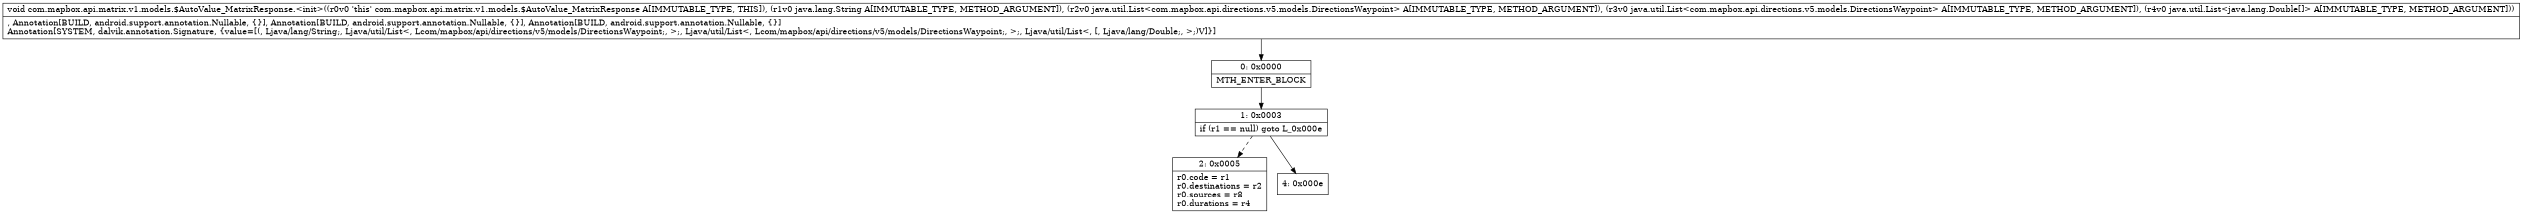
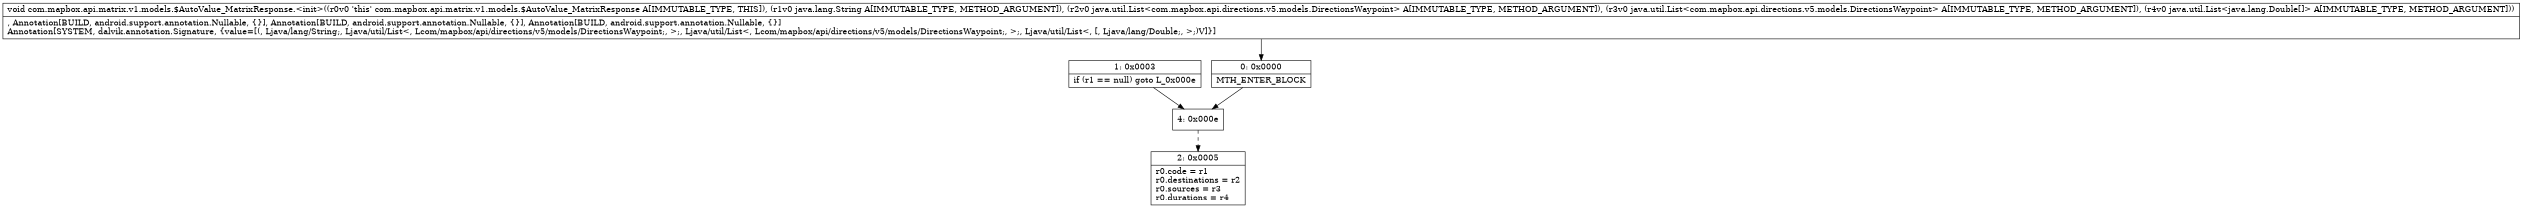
edge "0: 0x0000" -> "1: 0x0003": now "0: 0x0000" -> "4: 0x000e"
edge "1: 0x0003" -> "2: 0x0005": now "4: 0x000e" -> "2: 0x0005"
node "2: 0x0005": text "r0.sources = r8" -> "r0.sources = r3"
